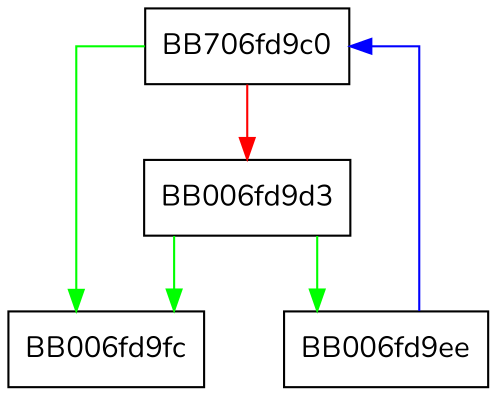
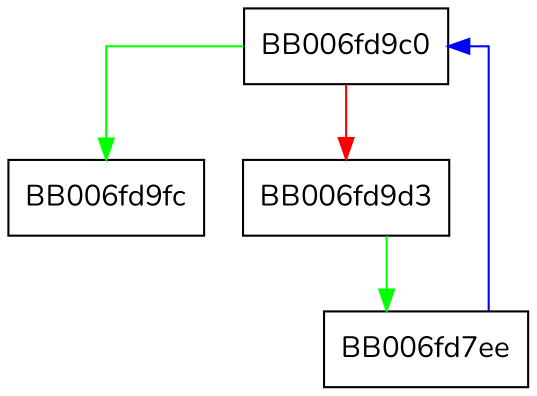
node "BB706fd9c0": label "BB706fd9c0" -> "BB006fd9c0"
edge "BB006fd9d3" -> "BB006fd9fc": removed
node "BB006fd9ee": label "BB006fd9ee" -> "BB006fd7ee"
